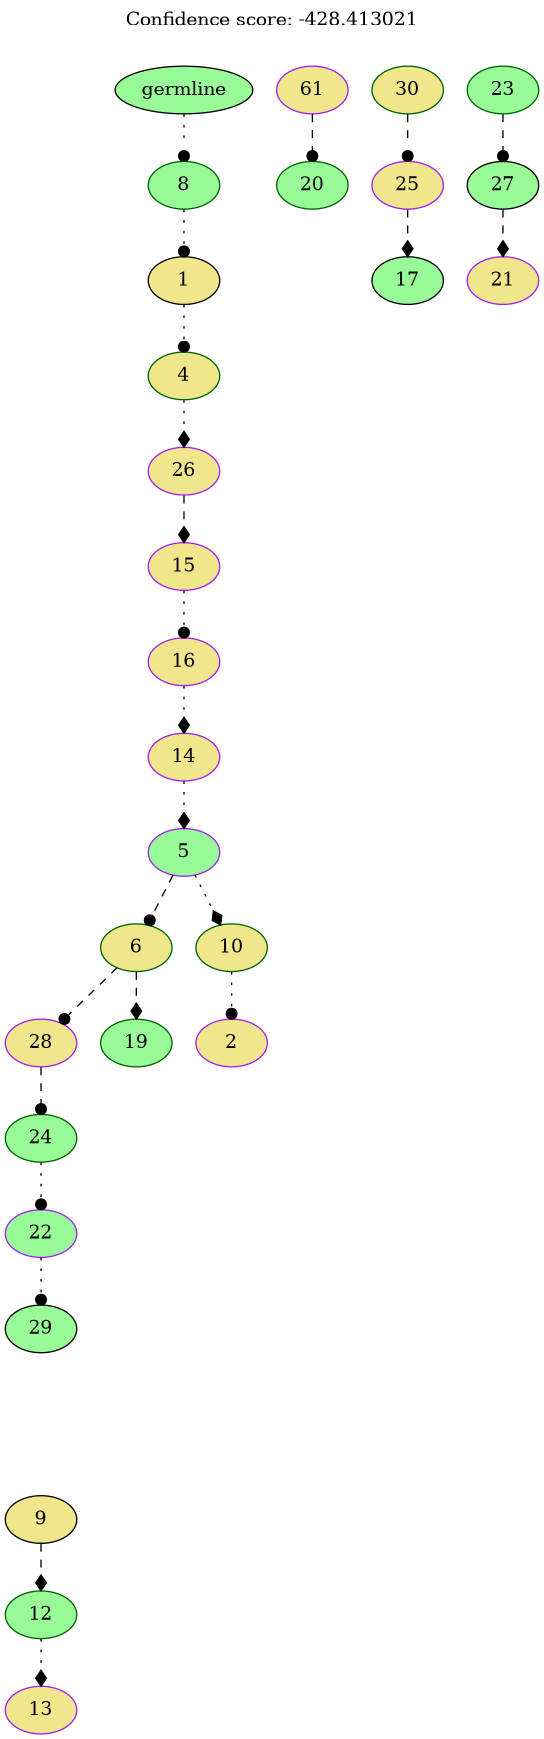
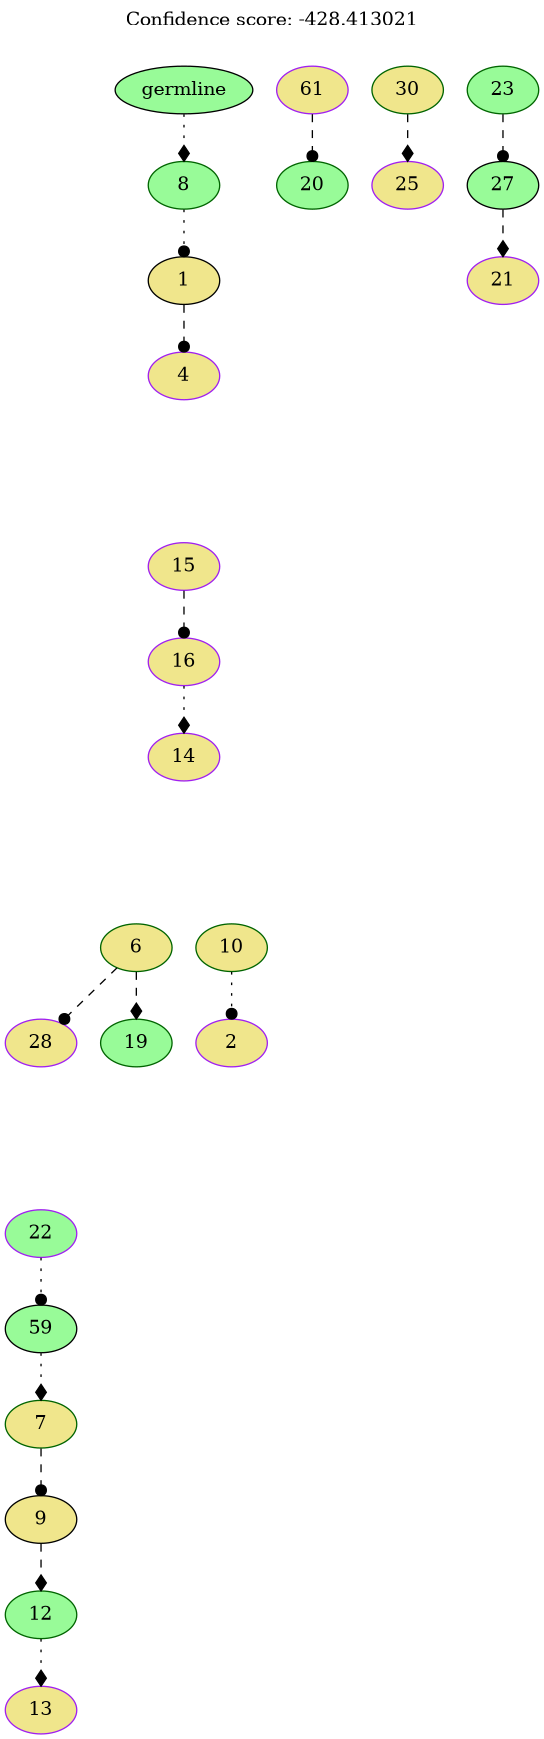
edge "germline" -> "8": arrowhead dot -> diamond
edge "30" -> "25": arrowhead dot -> diamond
node "17": removed
edge "1" -> "4": style dotted -> dashed
node "4": color darkgreen -> purple
node "26": removed
edge "15" -> "16": style dotted -> dashed
node "5": removed
node "24": removed
node "29": label "29" -> "59"
node "7": added
